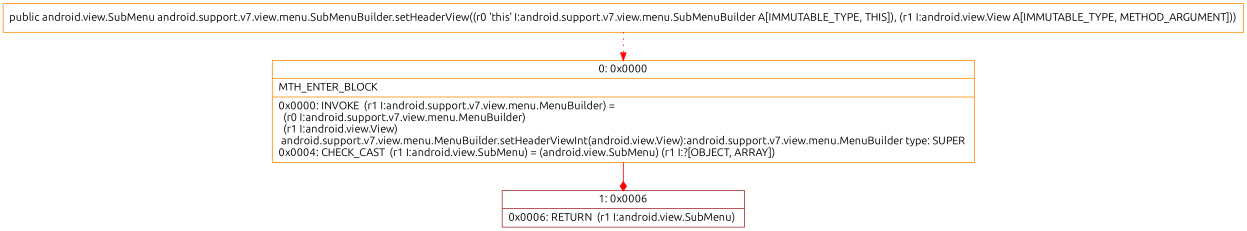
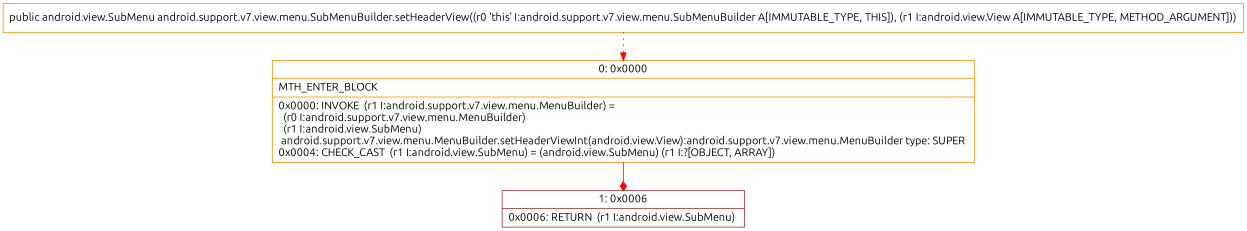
node "0: 0x0000": text "(r1 I:android.view.View)" -> "(r1 I:android.view.SubMenu)"
